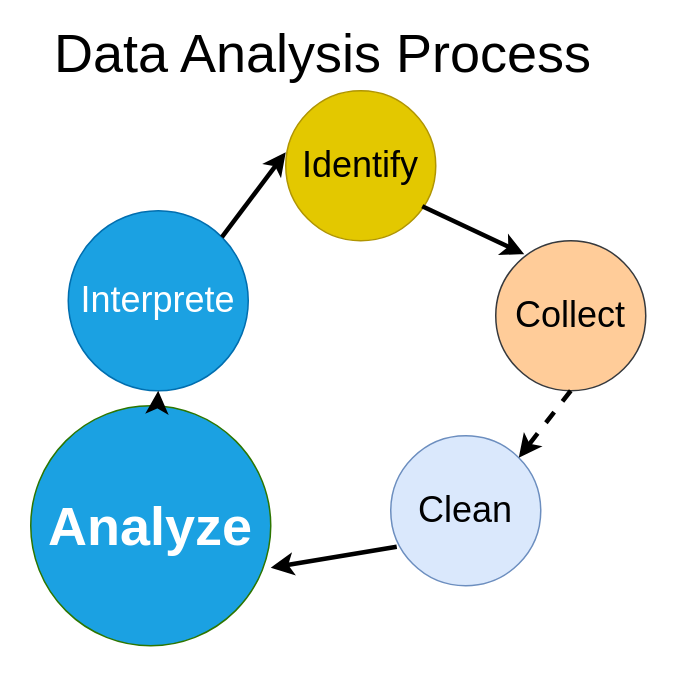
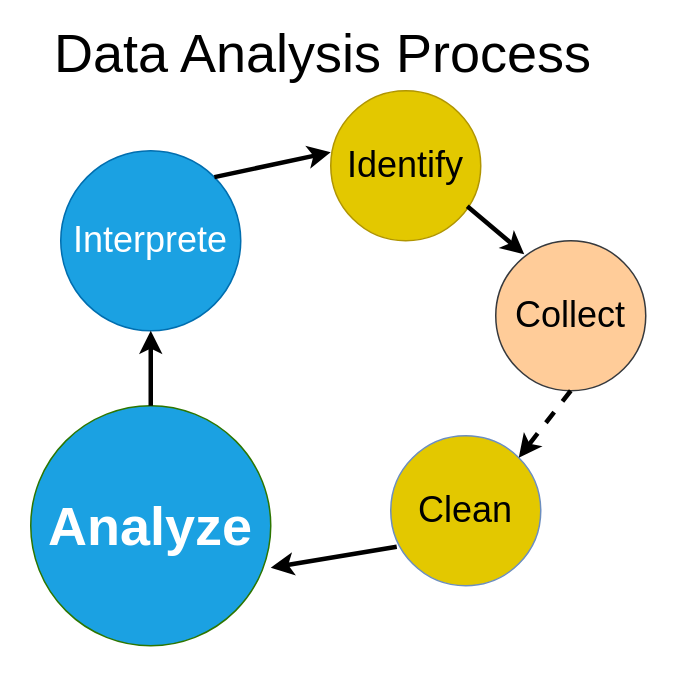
node "Identify": moved (361, 166) -> (406, 166)
node "Interprete": moved (158, 301) -> (151, 241)
node "Clean": fillcolor #dae8fc -> #e3c800
